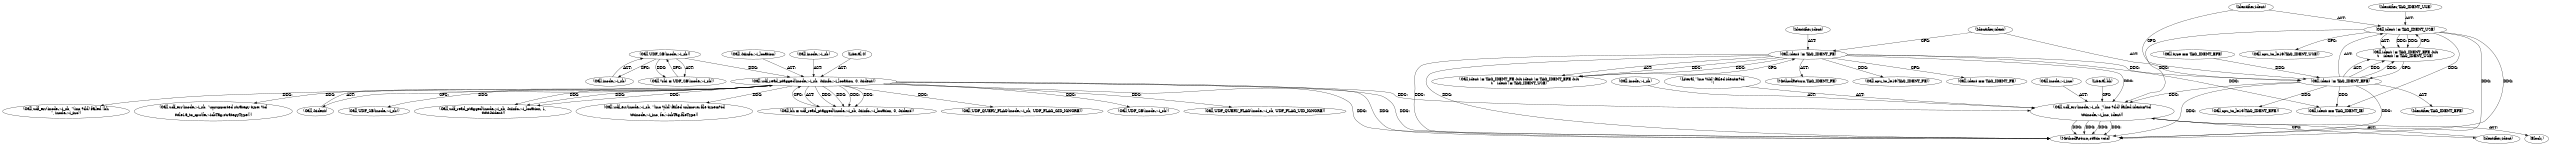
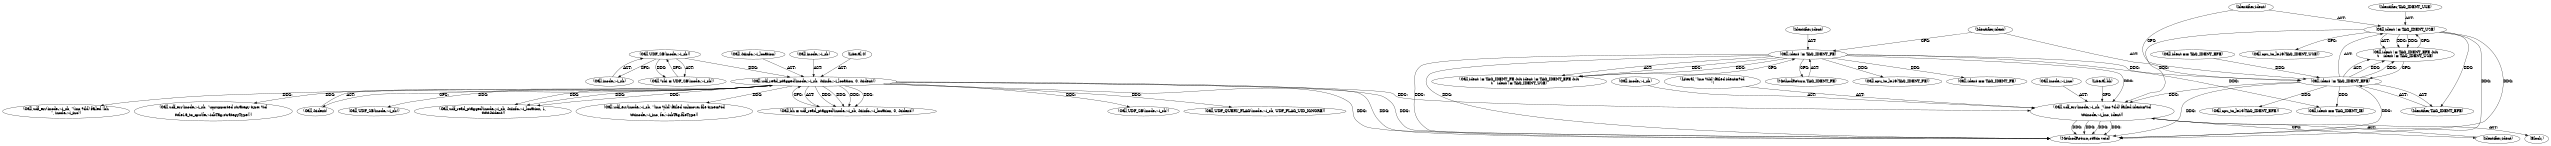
node "(Call,type == TAG_IDENT_EFE)": label "(Call,type == TAG_IDENT_EFE)" -> "(Call,ident == TAG_IDENT_EFE)"
edge "(Call,ident != TAG_IDENT_FE)" -> "(MethodReturn,TAG_IDENT_FE)": label "AST: " -> "CFG: "
edge "(Call,ident != TAG_IDENT_FE)" -> "(Call,ident == TAG_IDENT_FE)": label "CFG: " -> "DDG: "
edge "(MethodReturn,TAG_IDENT_FE)" -> "(Call,ident != TAG_IDENT_FE)": added, label "AST:"
edge "(Call,ident != TAG_IDENT_USE)" -> "(Call,ident == TAG_IDENT_IE)": now "(Call,ident != TAG_IDENT_USE)" -> "(Identifier,TAG_IDENT_EFE)"
edge "(Identifier,TAG_IDENT_EFE)" -> "(Call,ident != TAG_IDENT_EFE)": added, label "AST:"
node "(Call,UDF_QUERY_FLAG(inode->i_sb, UDF_FLAG_GID_IGNORE))": removed
